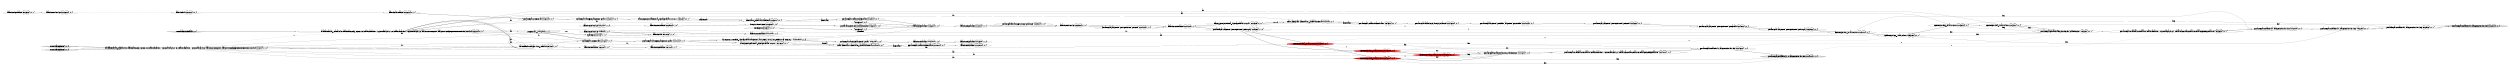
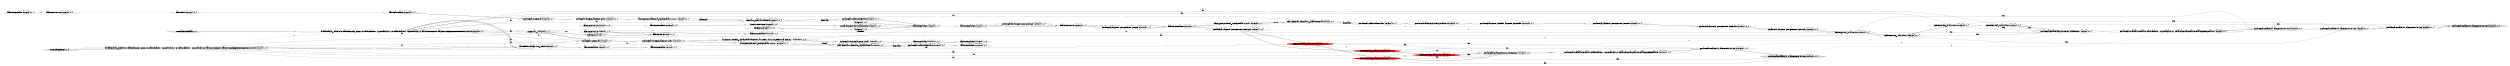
node "testRunWithPauseAndResume['1', '0', '0']": removed
